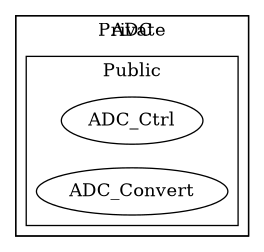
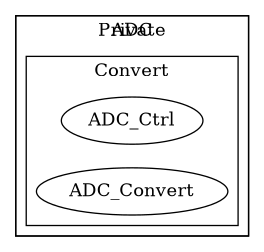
cluster "Public": label "Public" -> "Convert"
